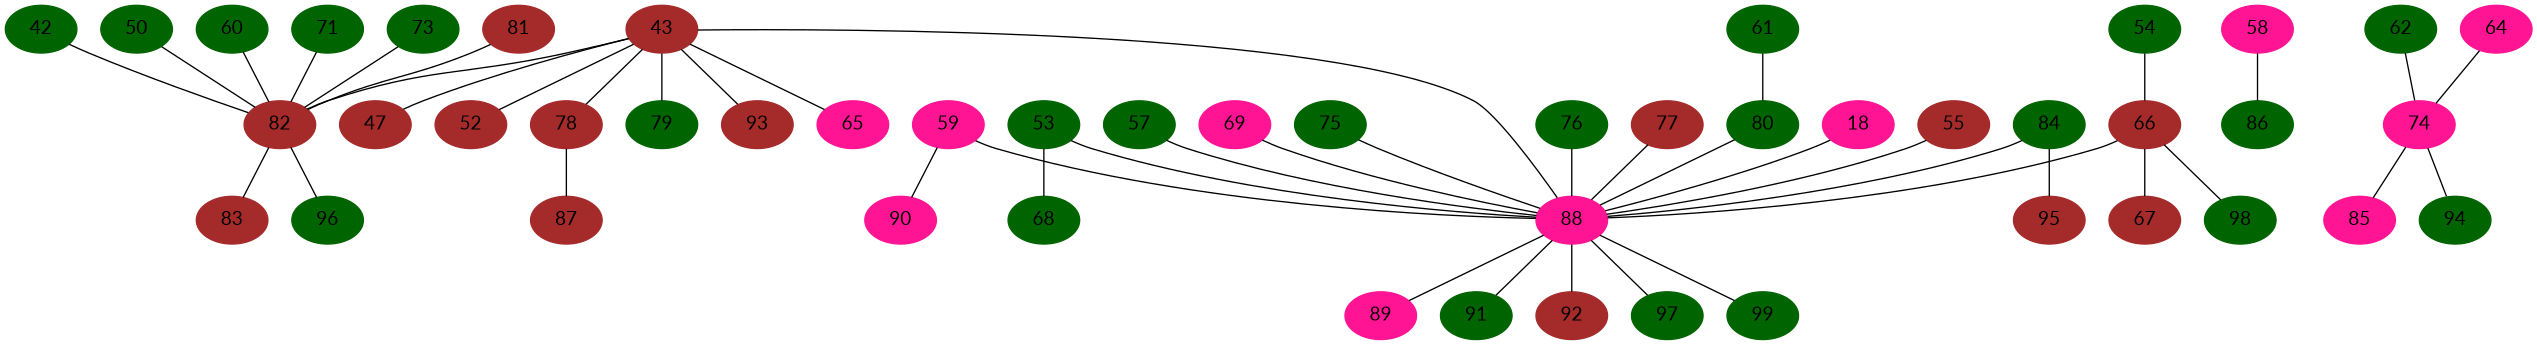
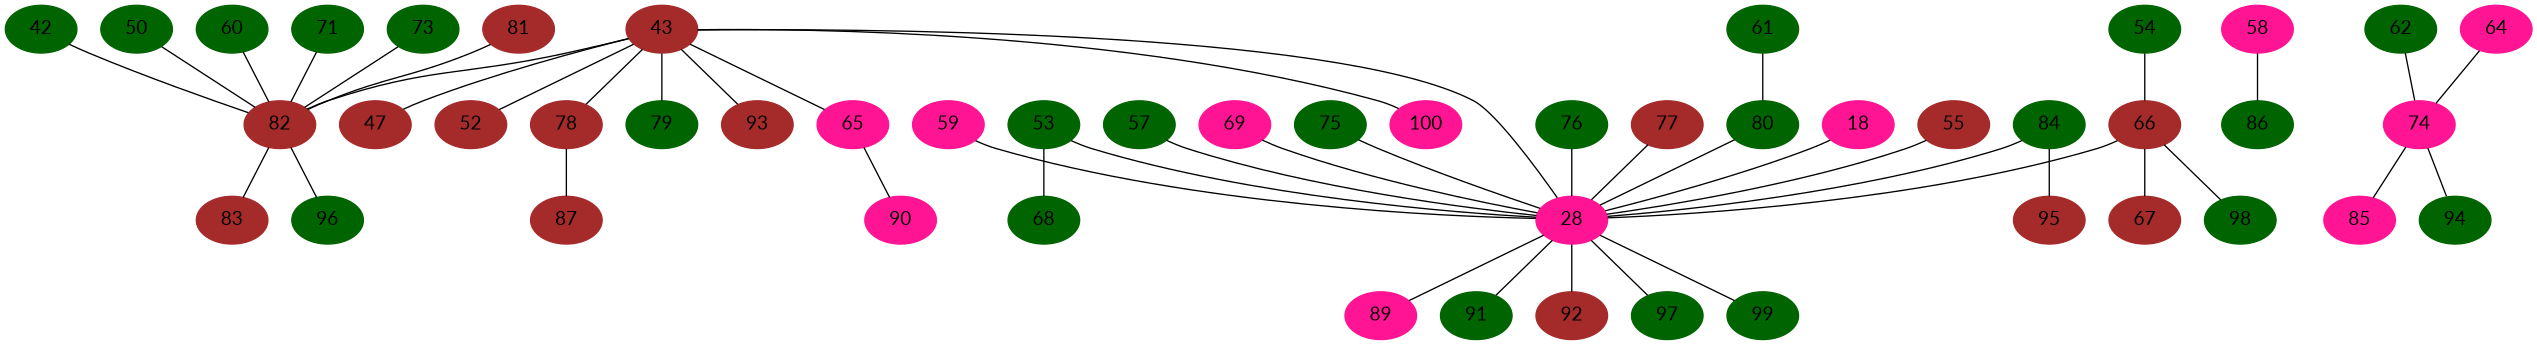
node "100": added
edge "59" -- "90": now "65" -- "90"
node "88": label "88" -> "28"
